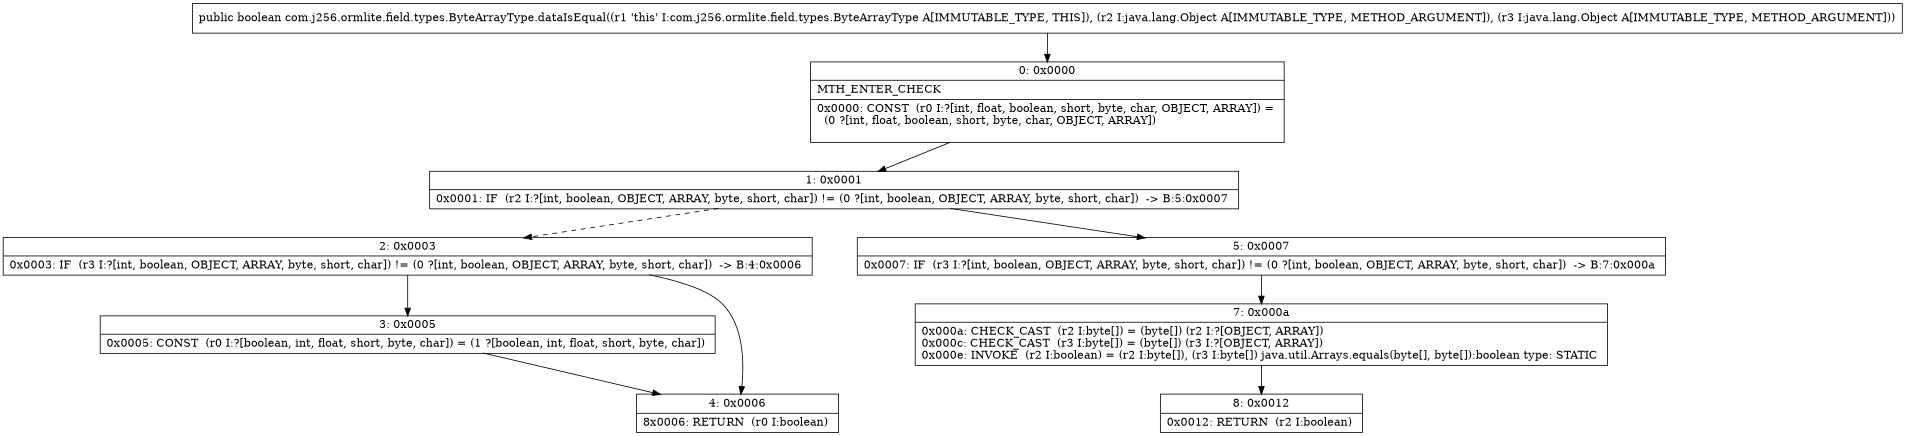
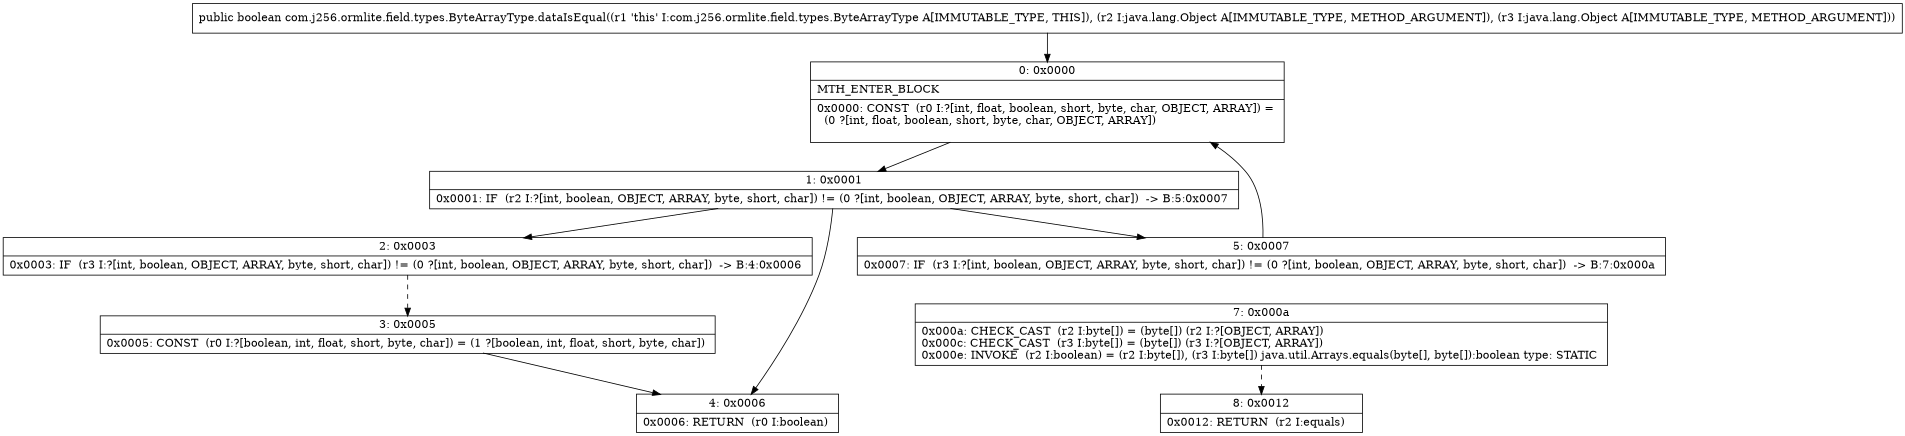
node "0: 0x0000": text "MTH_ENTER_CHECK" -> "MTH_ENTER_BLOCK"
edge "1: 0x0001" -> "2: 0x0003": style dashed -> solid
edge "5: 0x0007" -> "7: 0x000a": now "5: 0x0007" -> "0: 0x0000"
edge "2: 0x0003" -> "3: 0x0005": style solid -> dashed
edge "2: 0x0003" -> "4: 0x0006": now "1: 0x0001" -> "4: 0x0006"
edge "7: 0x000a" -> "8: 0x0012": style solid -> dashed
node "4: 0x0006": text "8x0006: RETURN  (r0 I:boolean)" -> "0x0006: RETURN  (r0 I:boolean)"
node "8: 0x0012": text "0x0012: RETURN  (r2 I:boolean)" -> "0x0012: RETURN  (r2 I:equals)"
